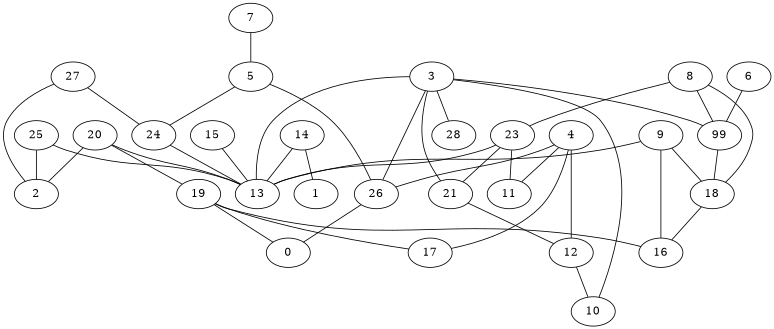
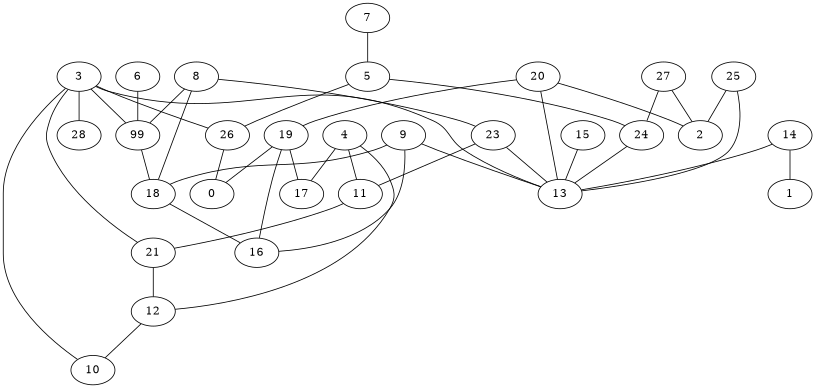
edge "4" -- "26": removed
edge "23" -- "21": now "11" -- "21"
